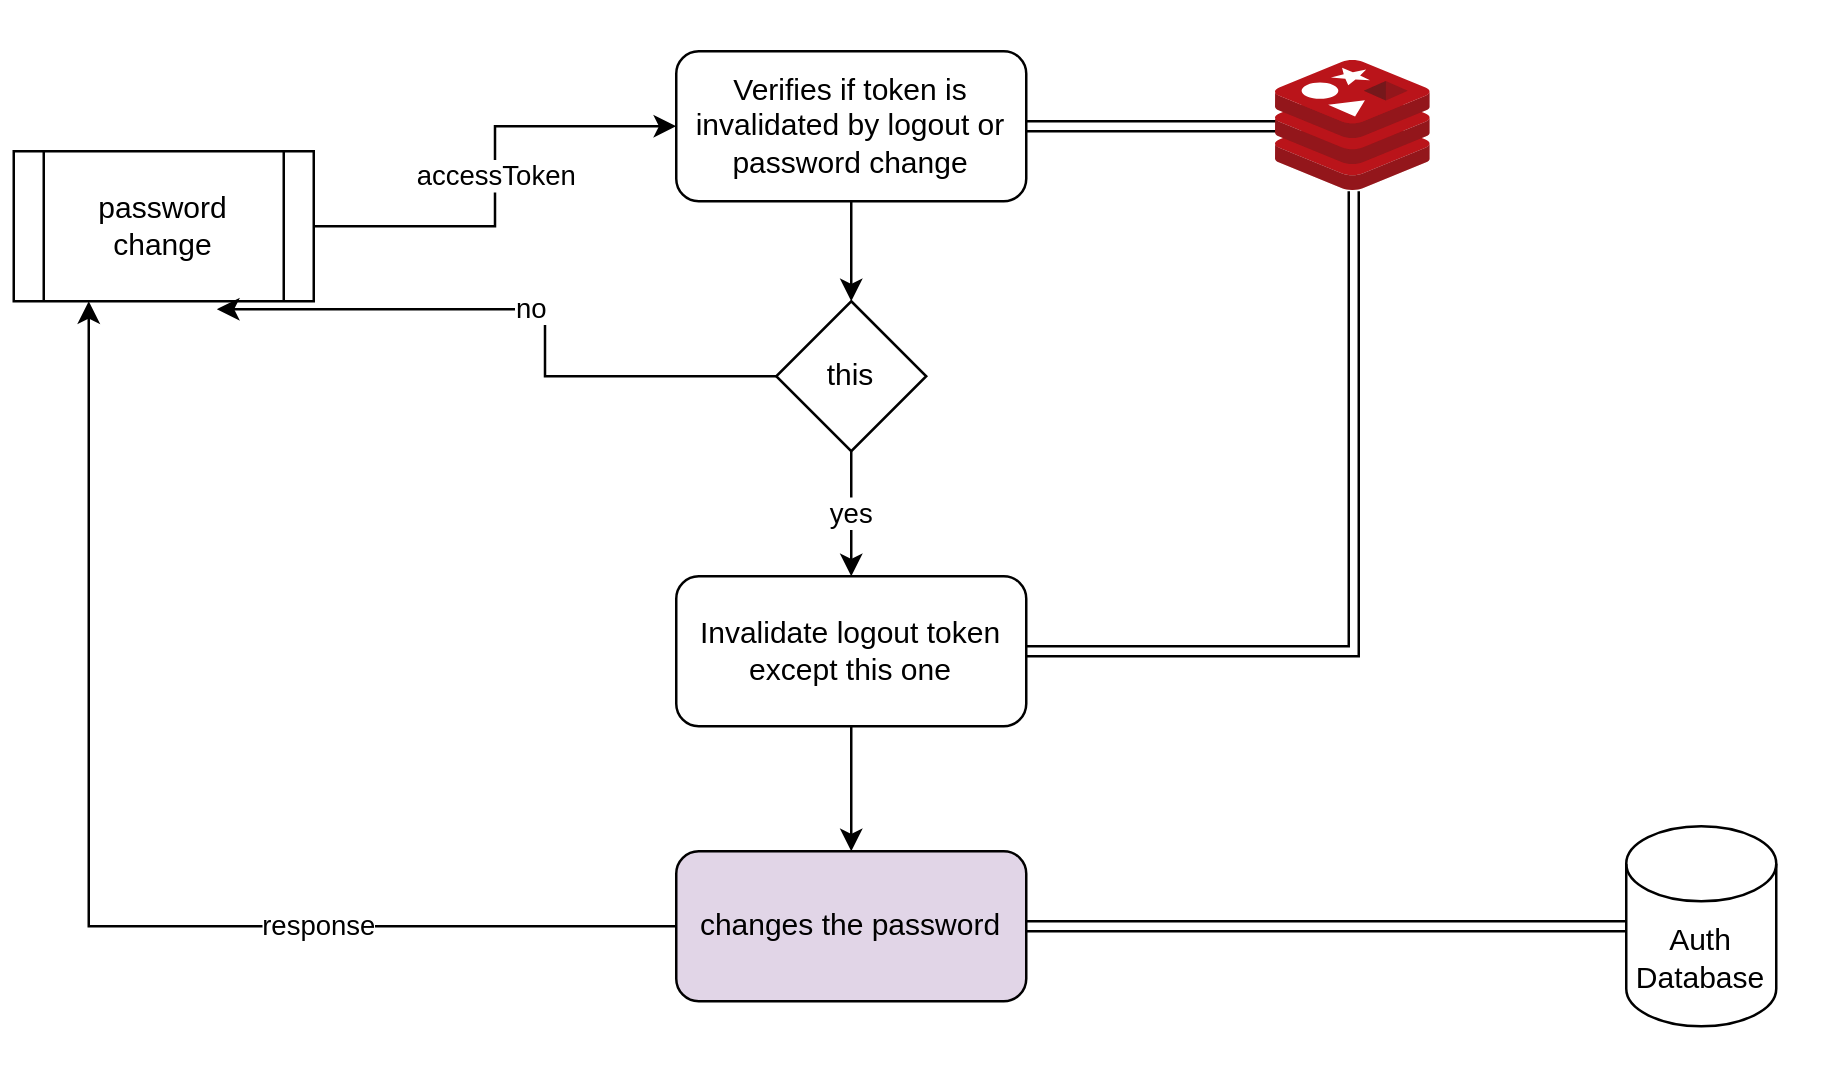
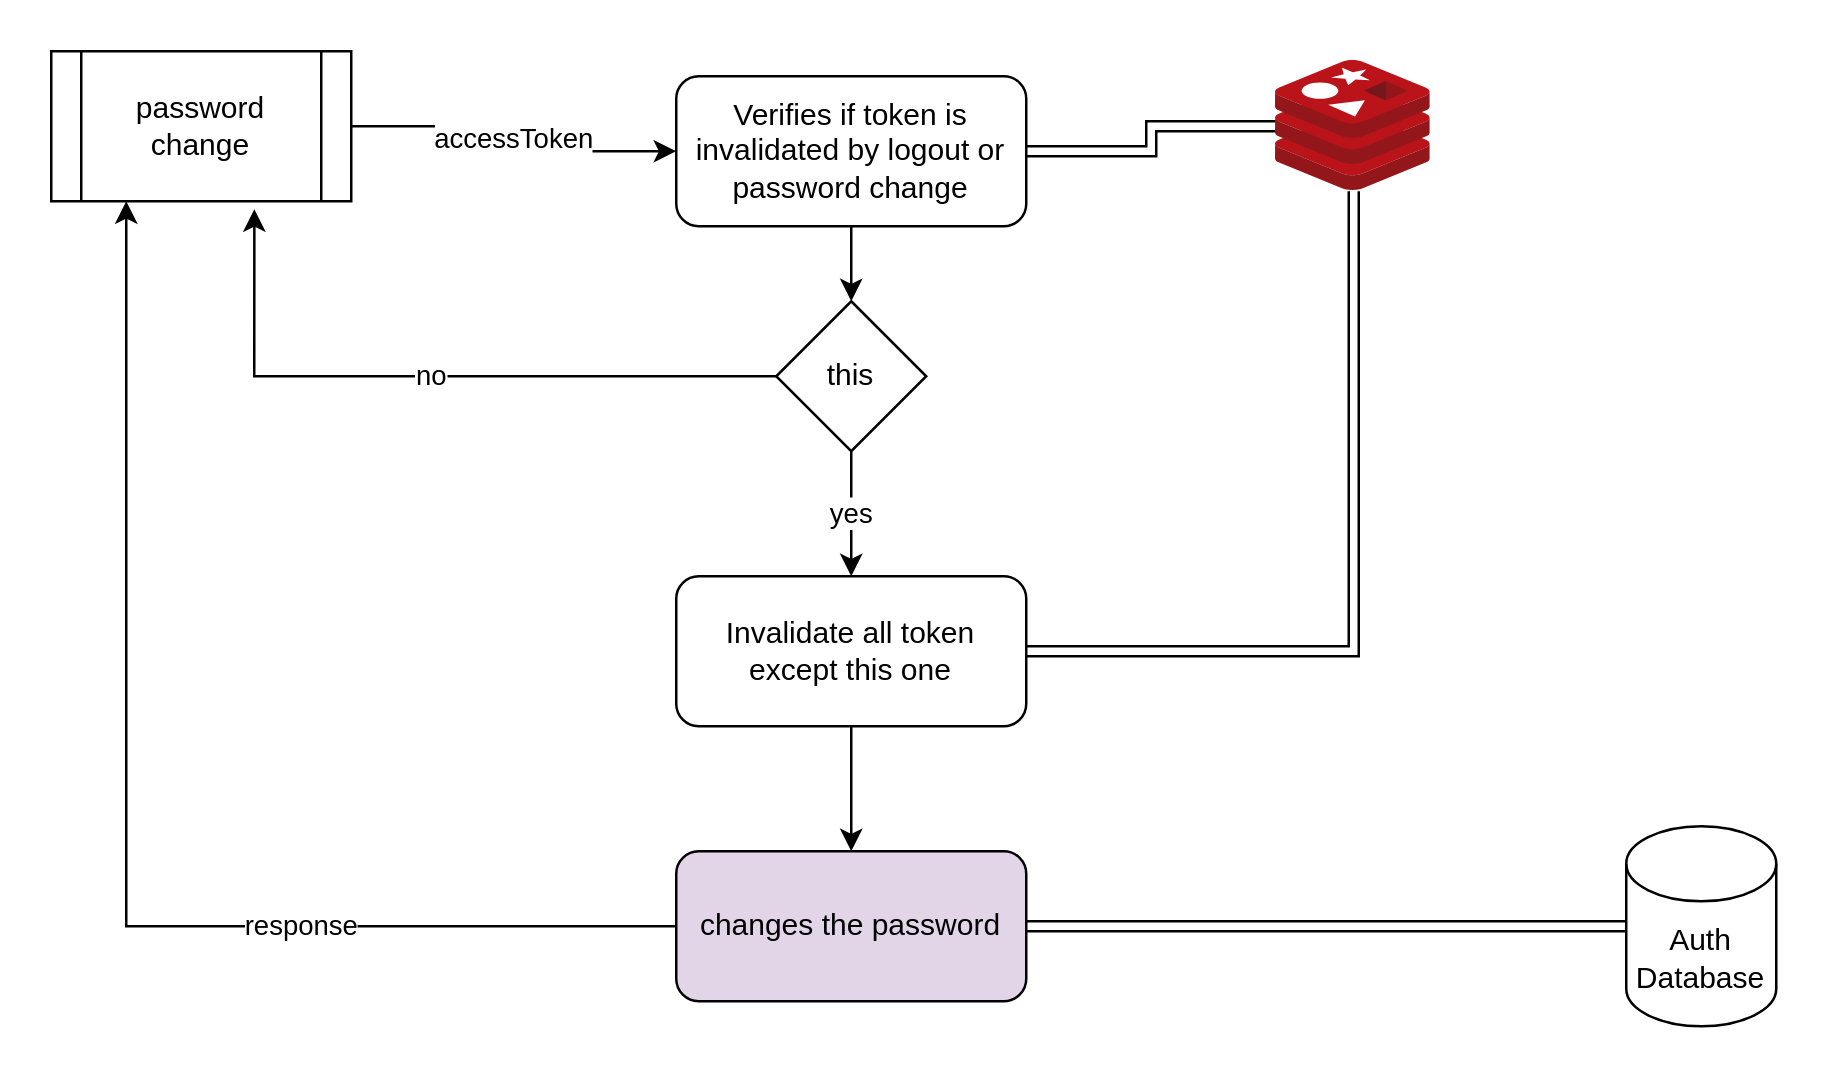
node "Verifies if token is invalidated by logout or password change": moved (851, 126) -> (851, 151)
node "password change": moved (164, 226) -> (201, 126)
node "Invalidate logout token except this one": label "Invalidate logout token except this one" -> "Invalidate all token except this one"
